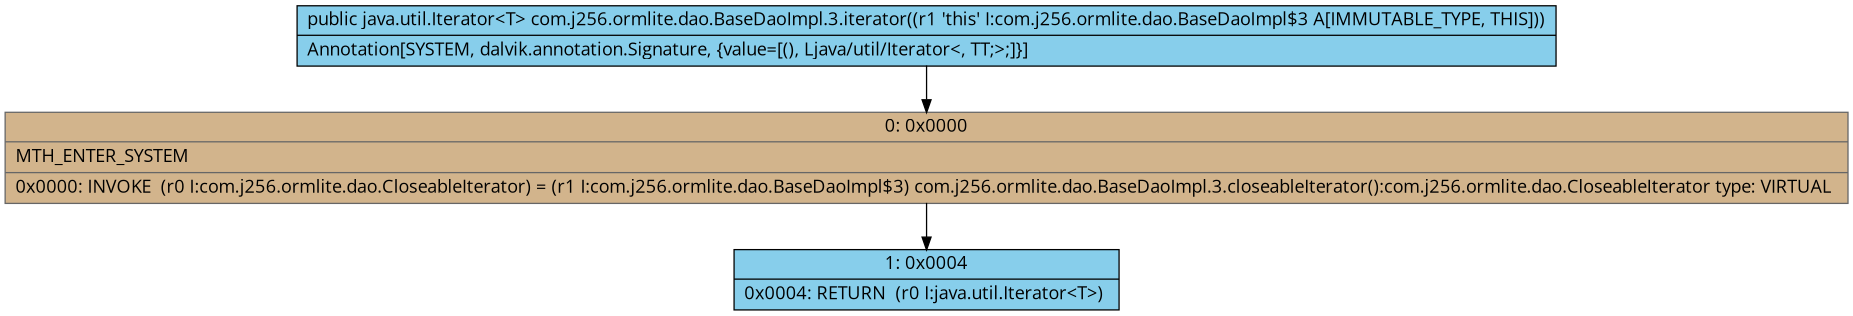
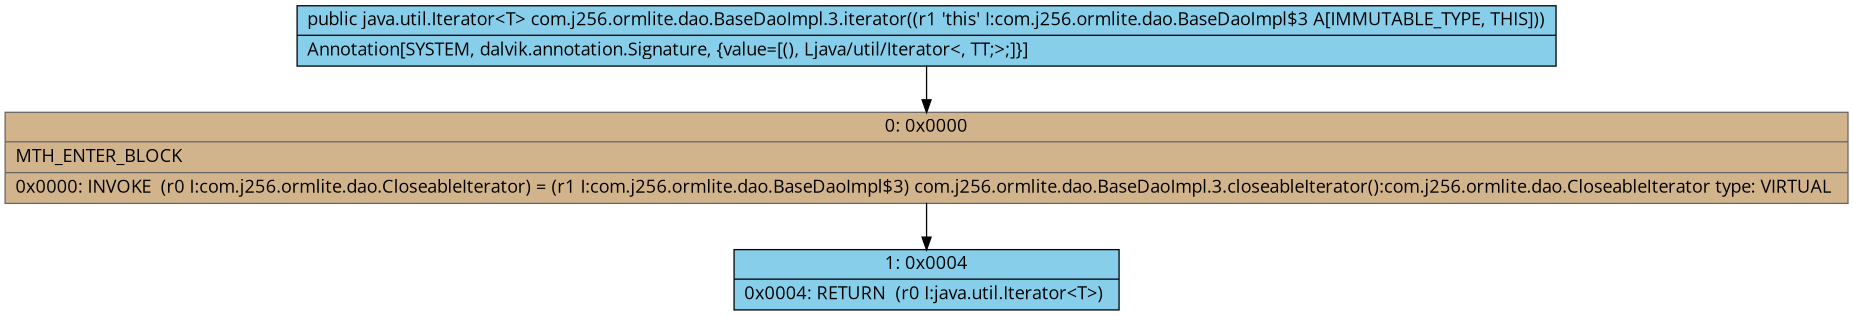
node "0: 0x0000": text "MTH_ENTER_SYSTEM" -> "MTH_ENTER_BLOCK"
